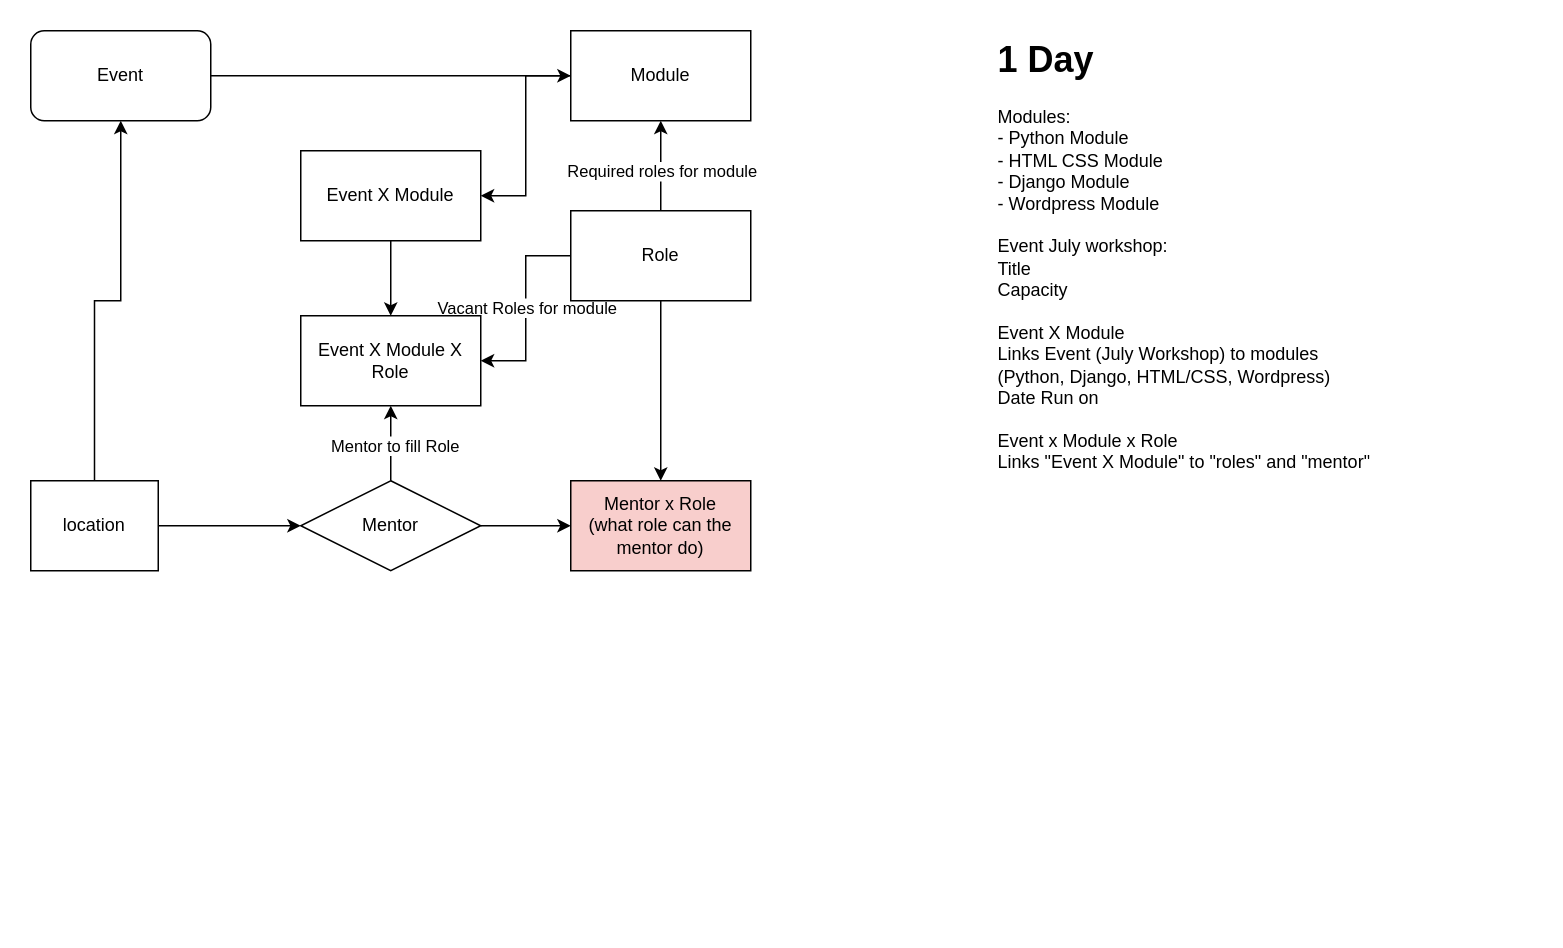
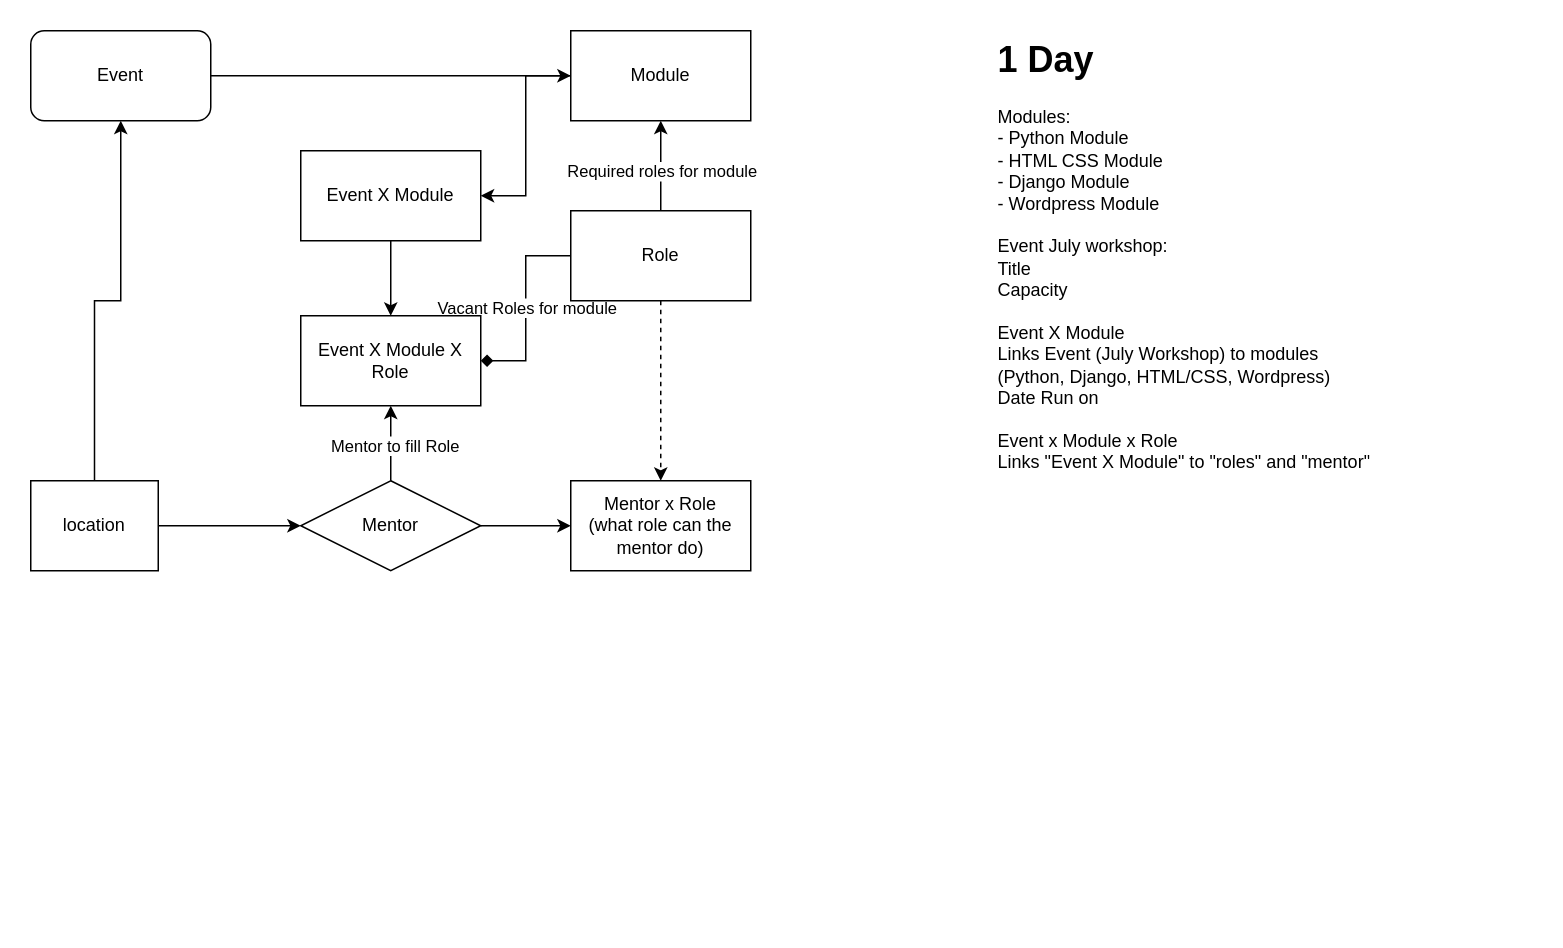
edge "Role" -> "Event X Module X Role": arrowhead classic -> diamond
edge "Role" -> "Mentor x Role (what role can the mentor do)": style solid -> dashed
node "Mentor x Role (what role can the mentor do)": fillcolor #f8cecc -> #ffffff
